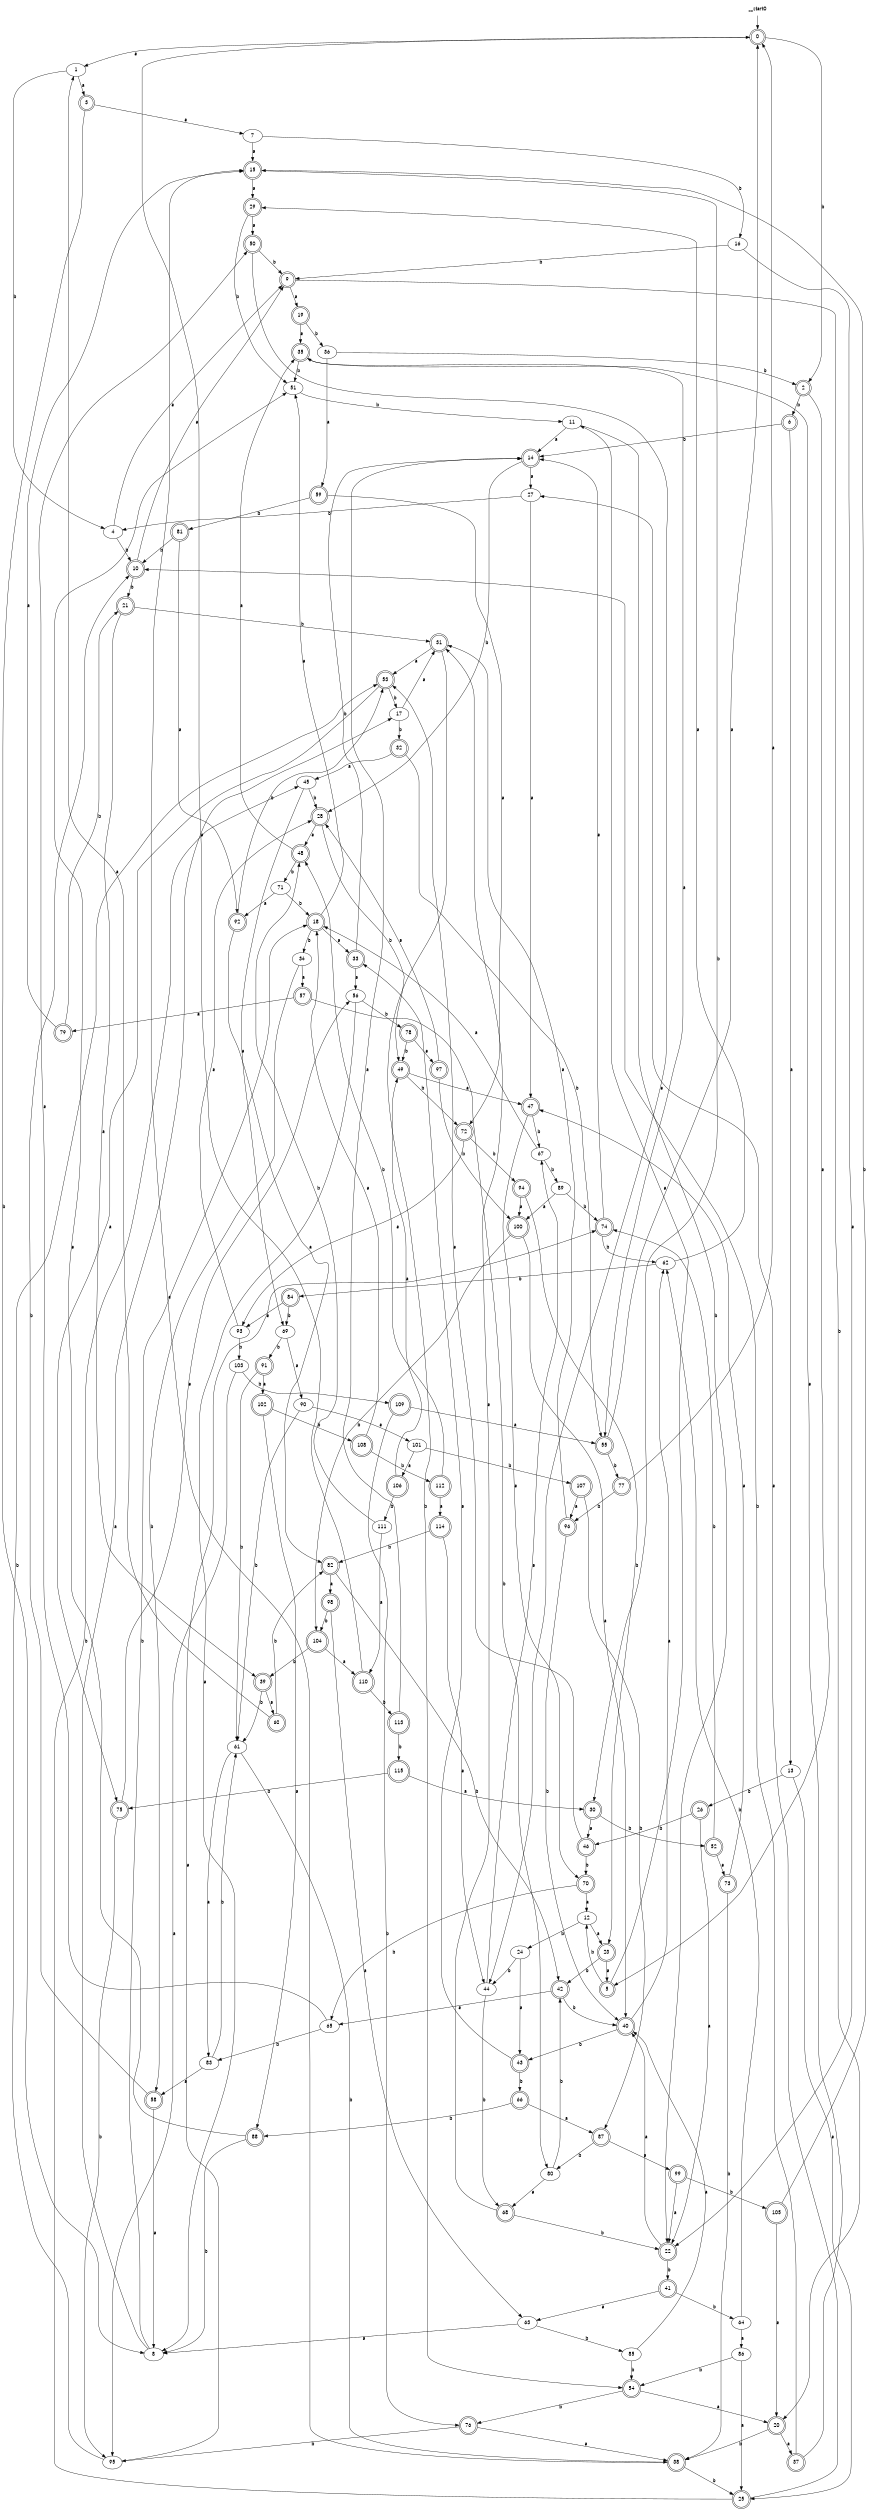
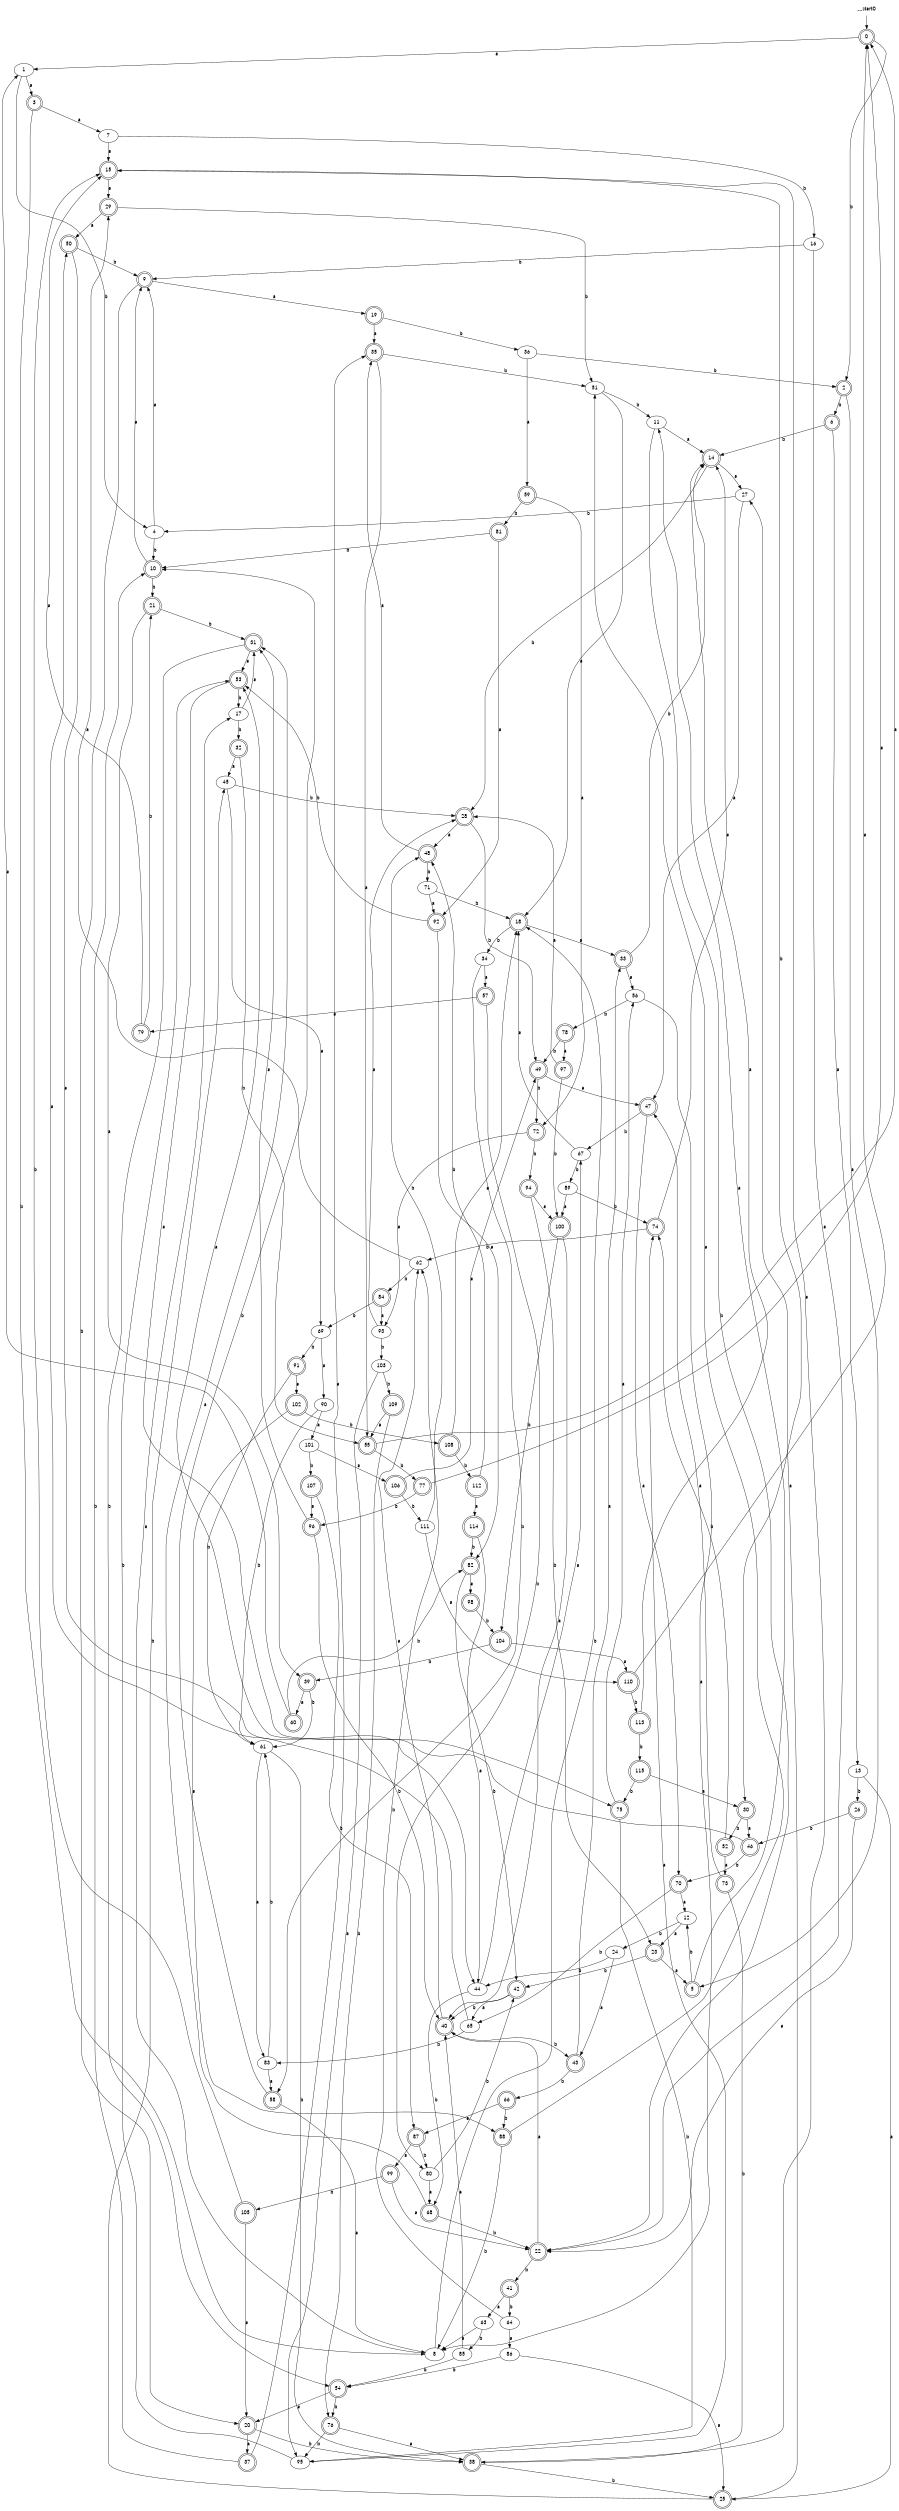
edge "18" -> "51": reversed
edge "98" -> "63": removed, label "a"
